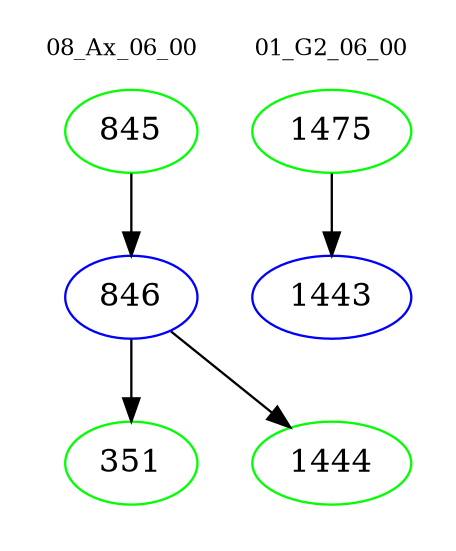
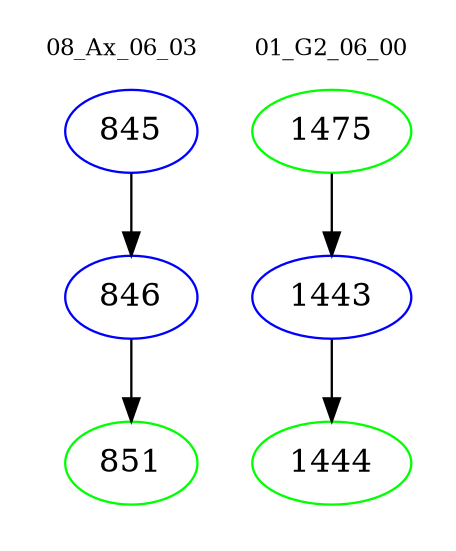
cluster "08_Ax_06_00": label "08_Ax_06_00" -> "08_Ax_06_03"
node "845": color green -> blue
edge "846" -> "1444": now "1443" -> "1444"
node "351": label "351" -> "851"
